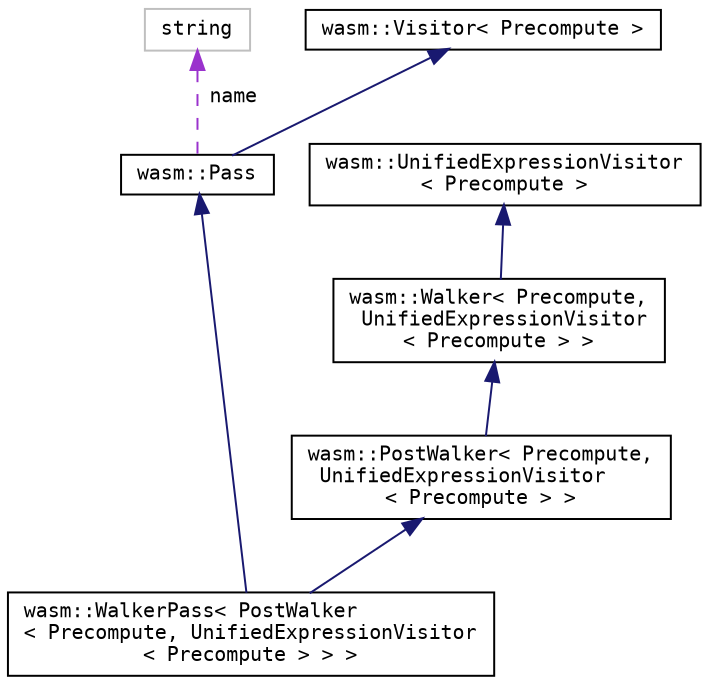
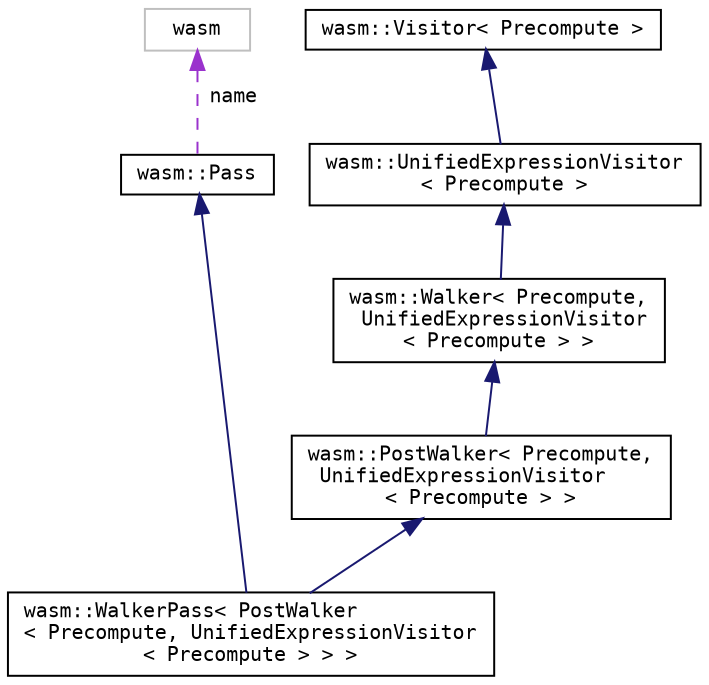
node "string": label "string" -> "wasm"
edge "wasm::Pass" -> "wasm::Visitor< Precompute >": now "wasm::UnifiedExpressionVisitor < Precompute >" -> "wasm::Visitor< Precompute >"
